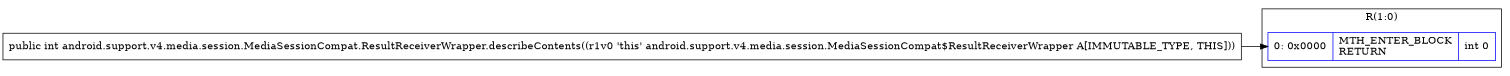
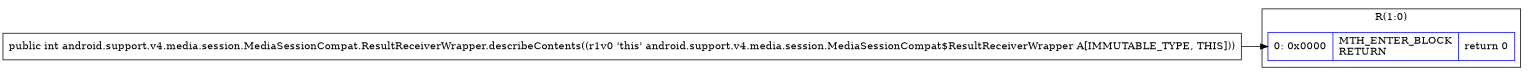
node "0: 0x0000": text "int 0" -> "return 0"
